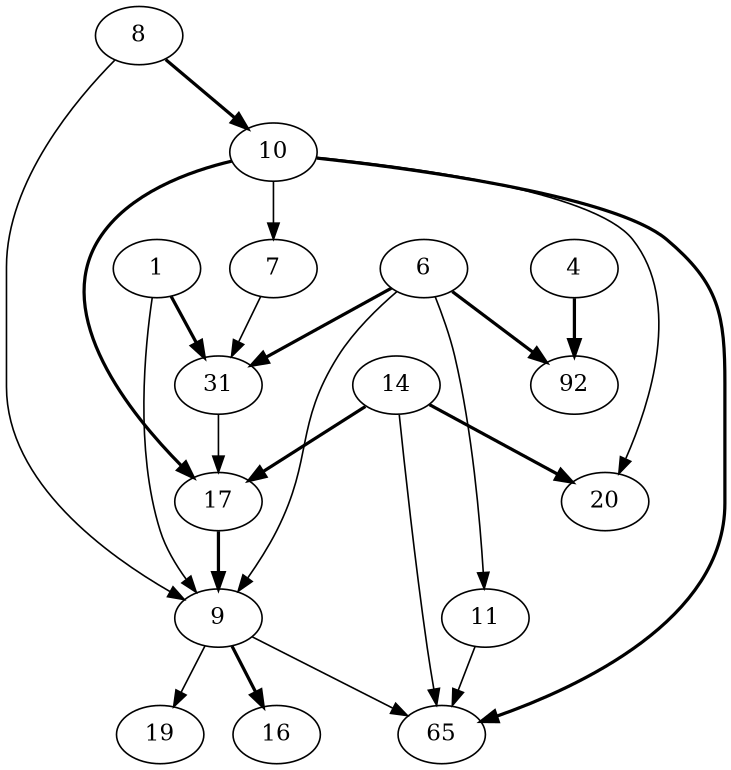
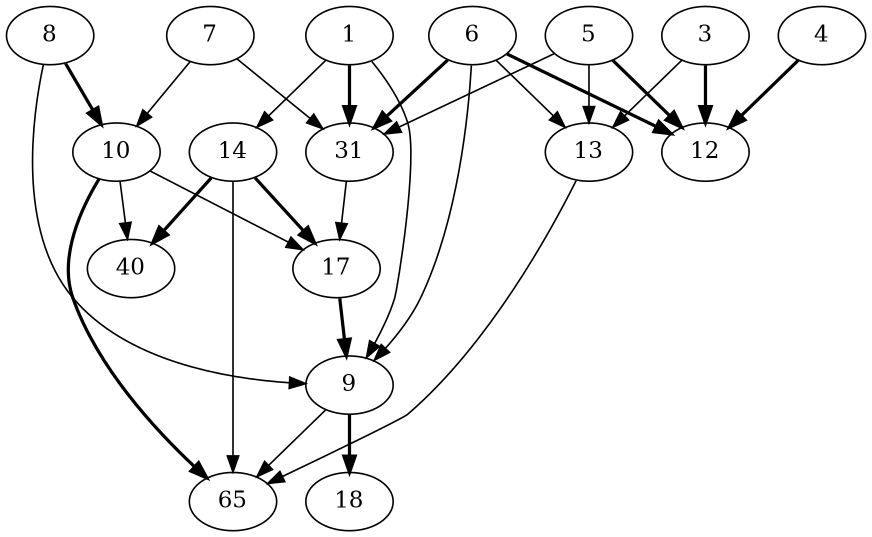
node "5": added
node "3": added
edge "1" -> "14": added
edge "10" -> "7": reversed
edge "10" -> "17": style bold -> solid
node "92": label "92" -> "12"
node "20": label "20" -> "40"
node "11": label "11" -> "13"
node "19": removed
node "16": label "16" -> "18"
